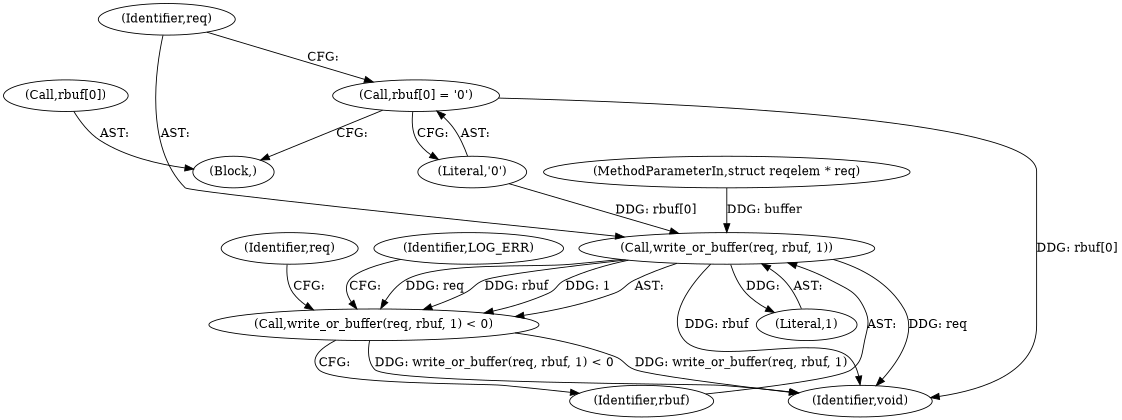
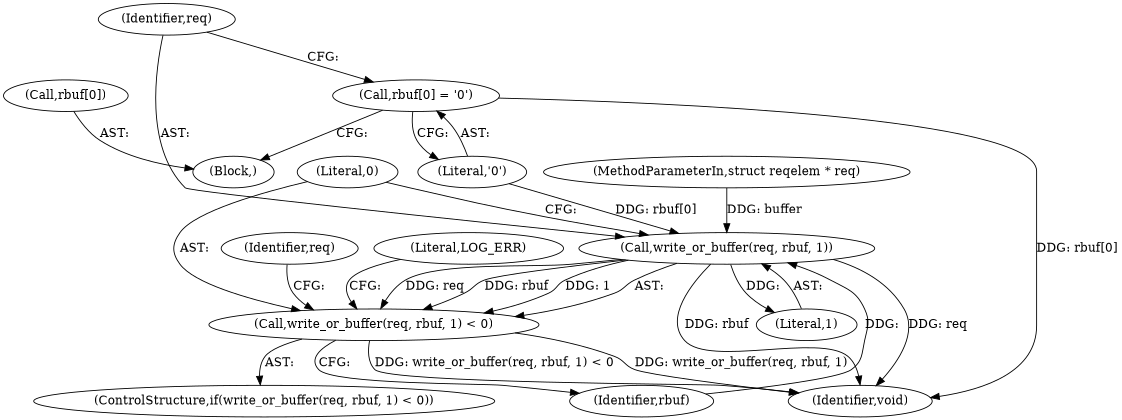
node "(Literal,0)": added
node "(Identifier,LOG_ERR)": label "(Identifier,LOG_ERR)" -> "(Literal,LOG_ERR)"
edge "(Identifier,rbuf)" -> "(Call,write_or_buffer(req, rbuf, 1))": label "AST: " -> "DDG: "
node "(ControlStructure,if(write_or_buffer(req, rbuf, 1) < 0))": added
